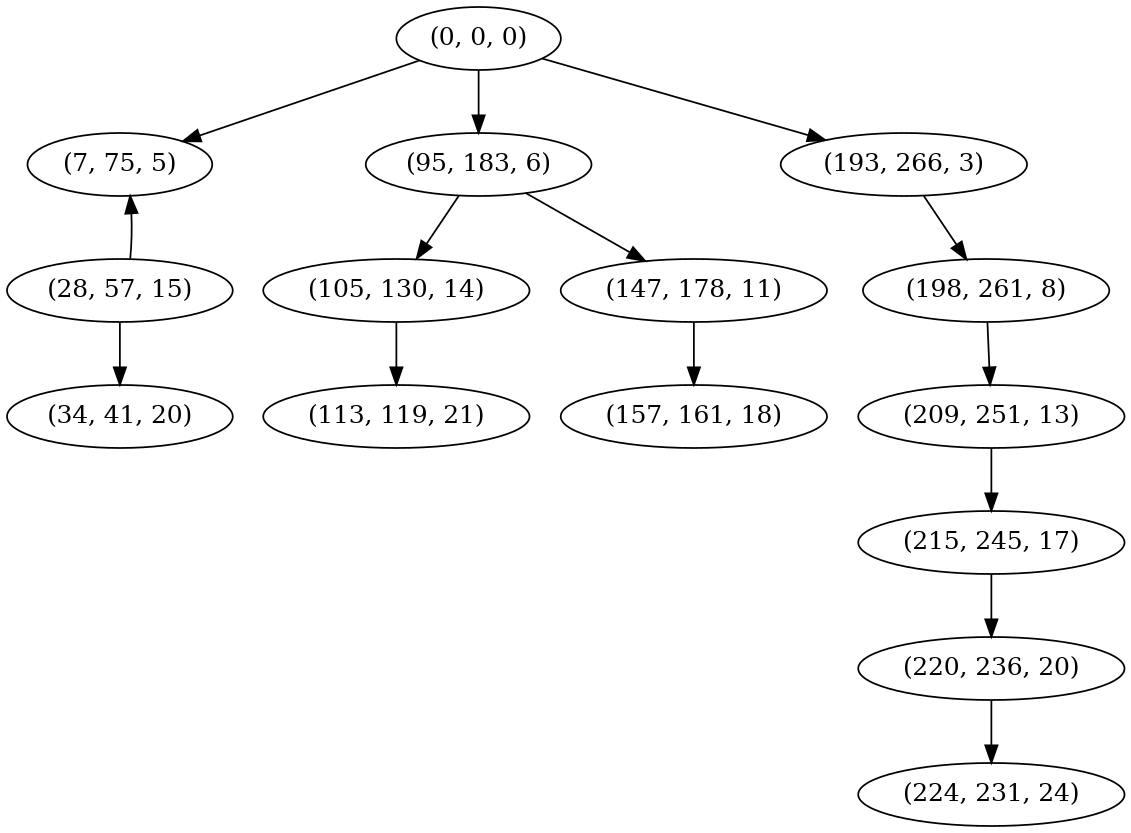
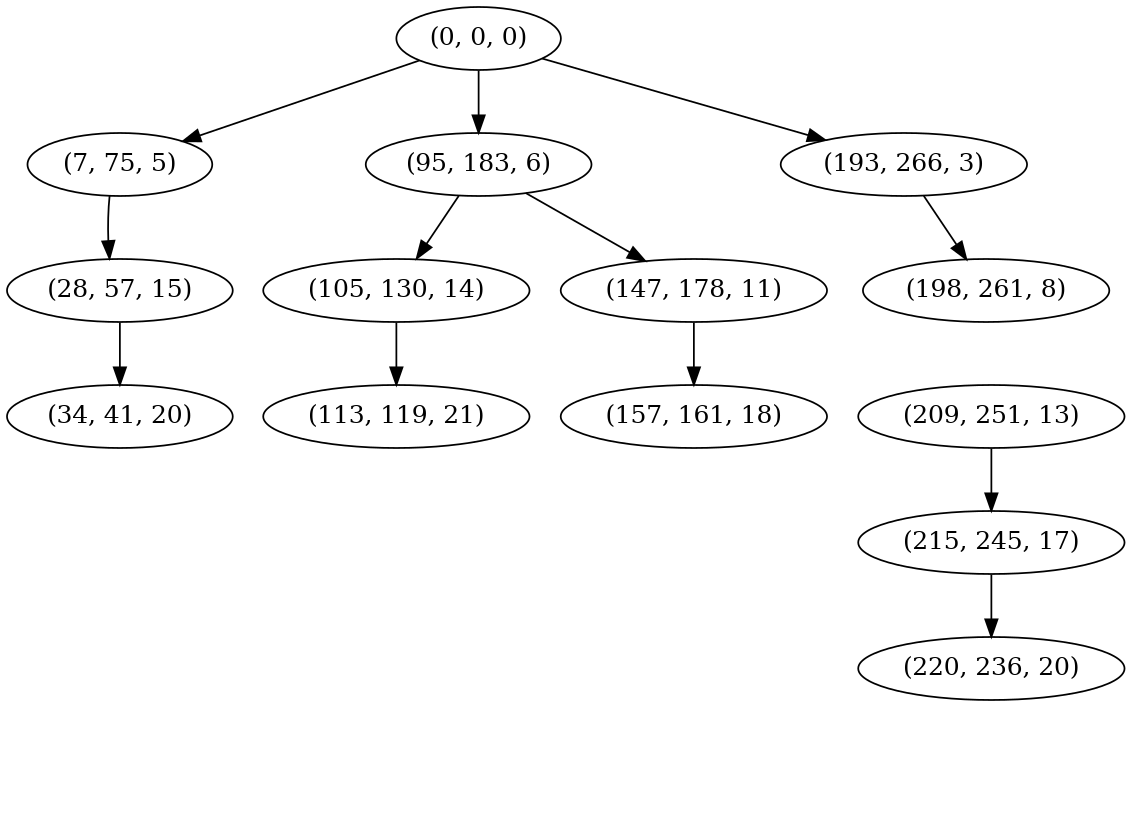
edge "(28, 57, 15)" -> "(7, 75, 5)": reversed
edge "(198, 261, 8)" -> "(209, 251, 13)": removed
node "(224, 231, 24)": removed
